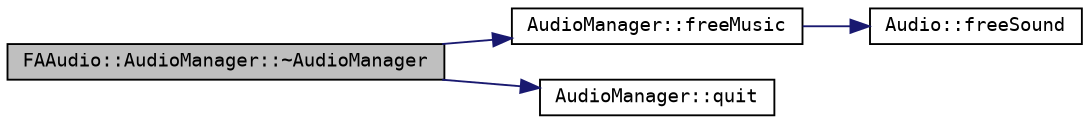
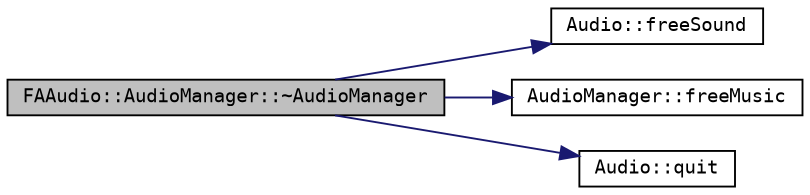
edge "AudioManager::freeMusic" -> "Audio::freeSound": now "FAAudio::AudioManager::~AudioManager" -> "Audio::freeSound"
node "AudioManager::quit": label "AudioManager::quit" -> "Audio::quit"
